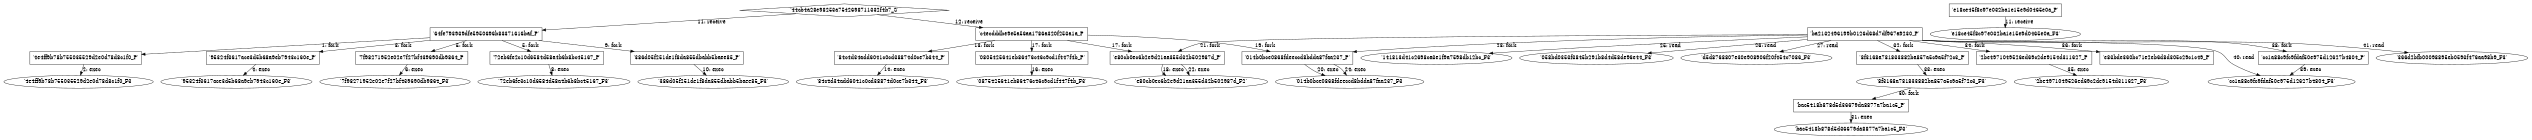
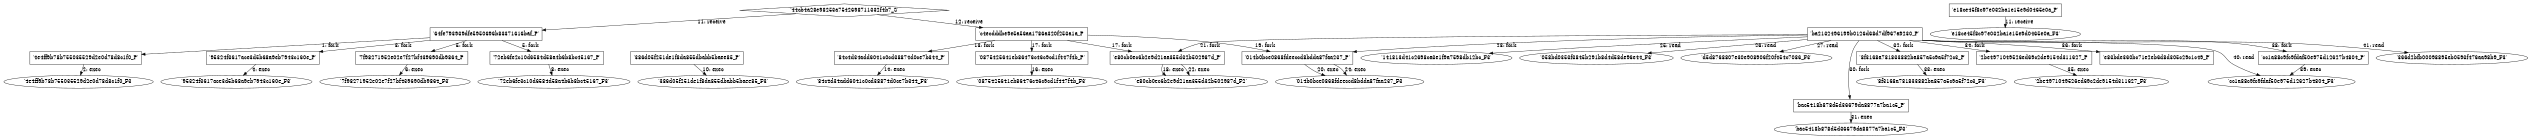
edge "'64fe793939dfe5950696b83371616baf_P'" -> "'386d05f251de1f8da855dbabb5baee85_P'": removed, label "9: fork"
node "'0805425641eb86476c46c9cd1f447f4b_P'": label "'0805425641eb86476c46c9cd1f447f4b_P'" -> "'0875425641eb86476c46c9cd1f447f4b_P'"
edge "'8f3168a781833882ba857a5c9a5f72c3_F3'" -> "'bac5418b878d5d36679da8877a7ba1c5_P'": now "'ba2132496199b0126d68d7df967a9230_P'" -> "'bac5418b878d5d36679da8877a7ba1c5_P'"
